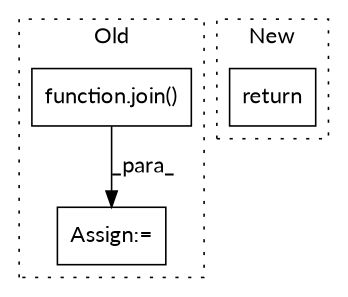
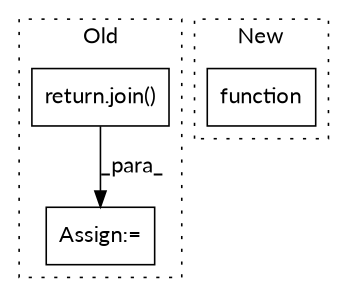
node "function.join()": label "function.join()" -> "return.join()"
node "return": label "return" -> "function"
